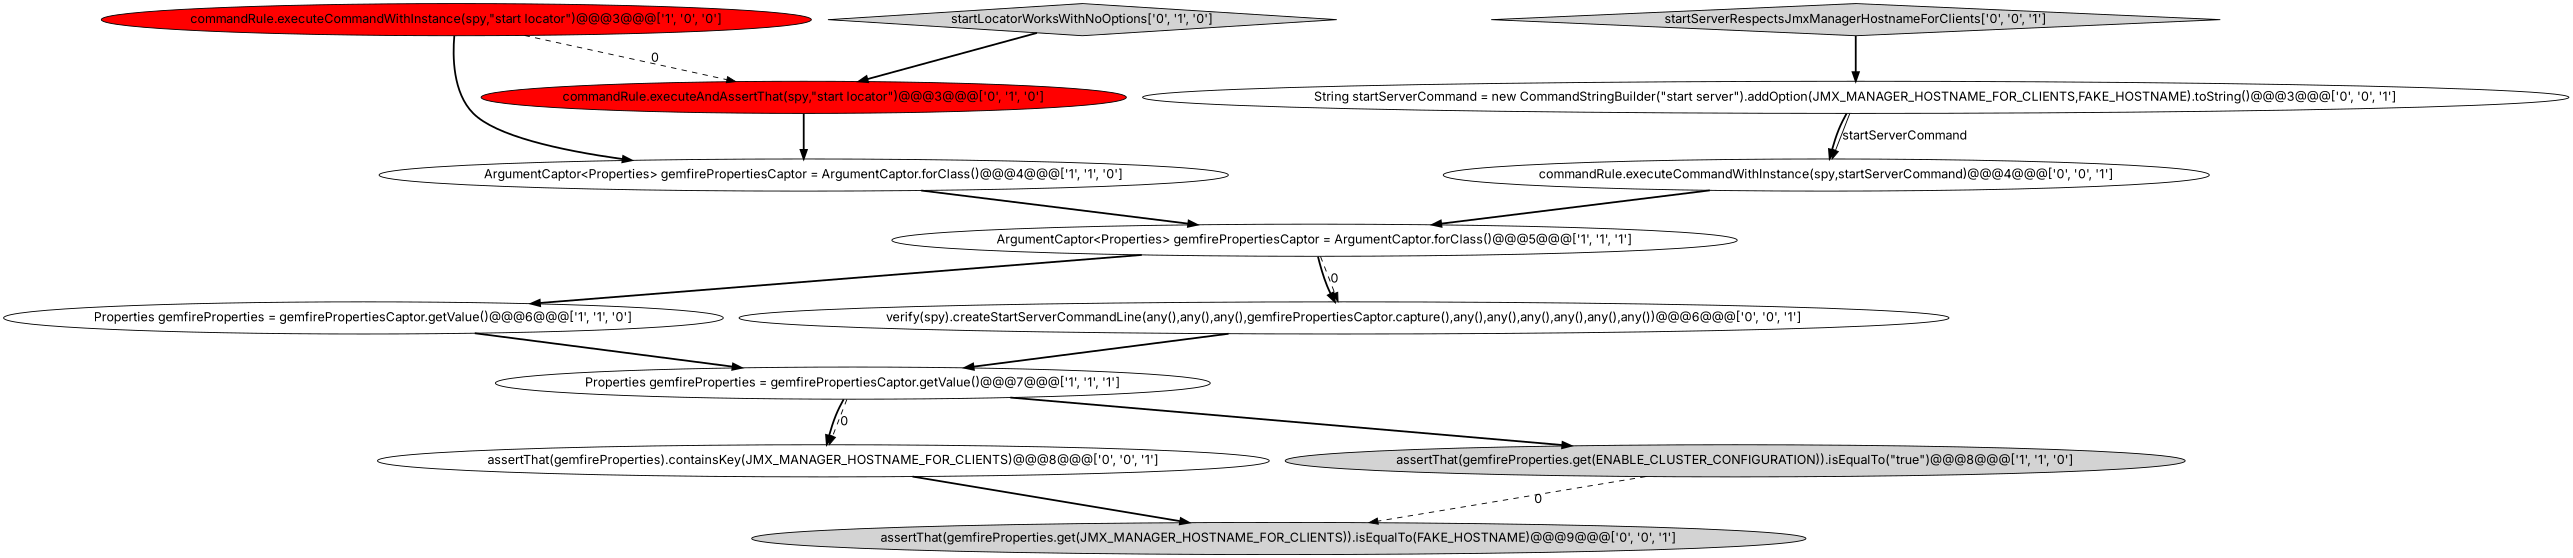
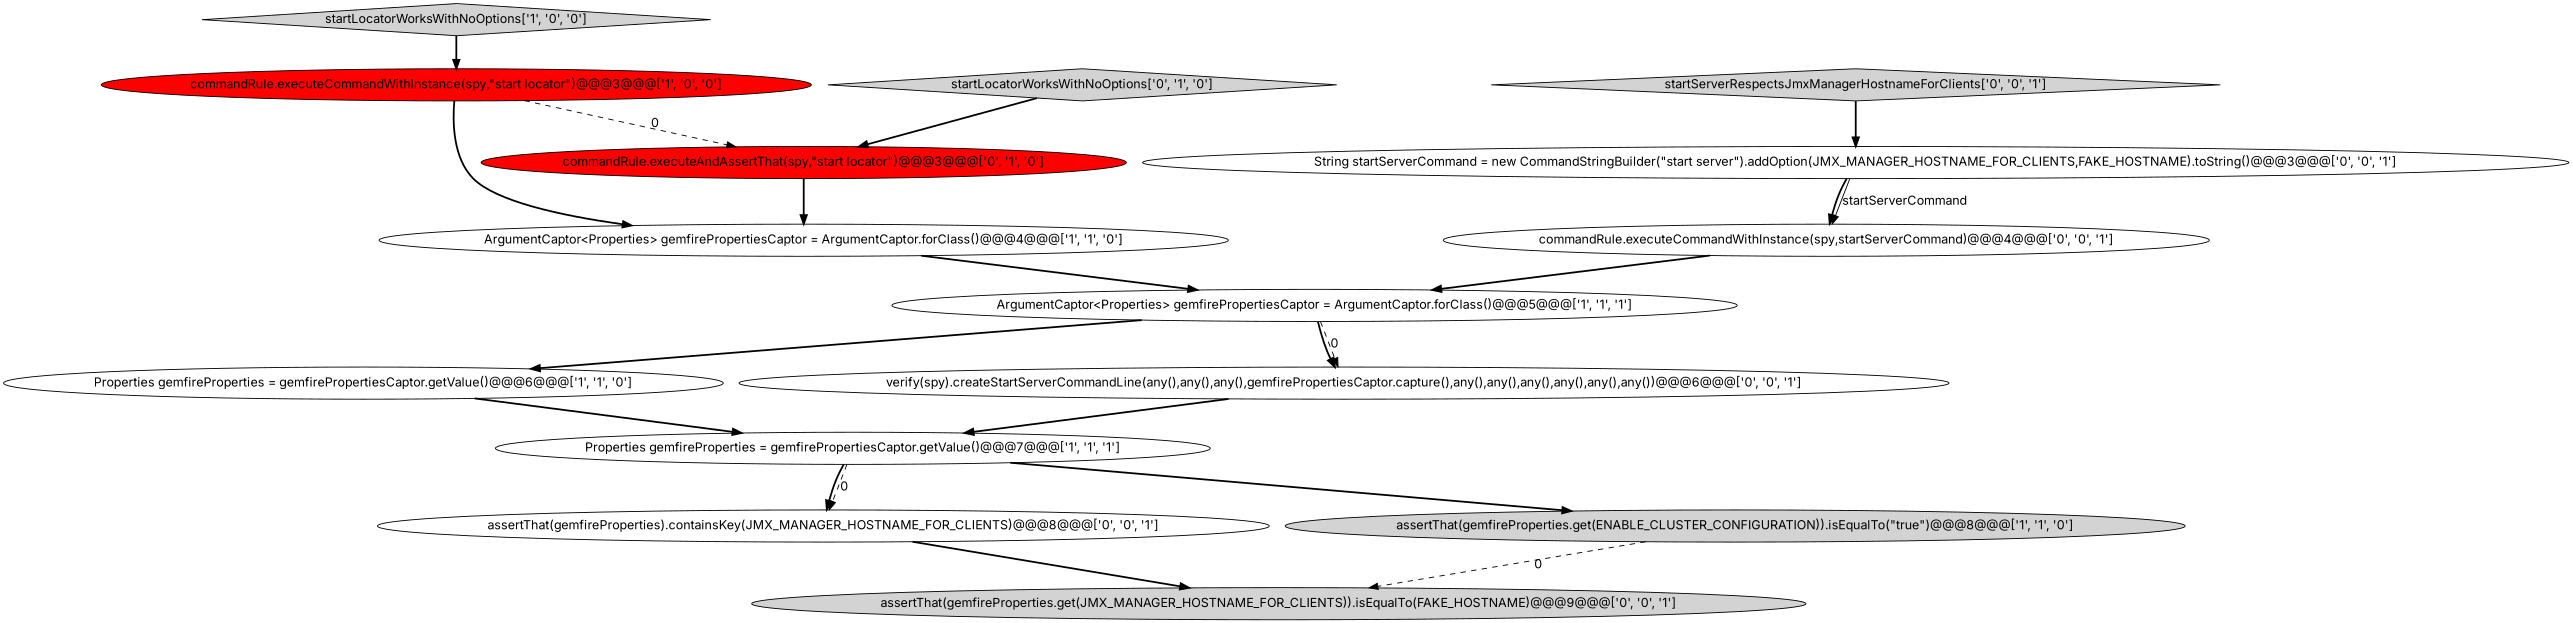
node "startLocatorWorksWithNoOptions['1', '0', '0']": added
